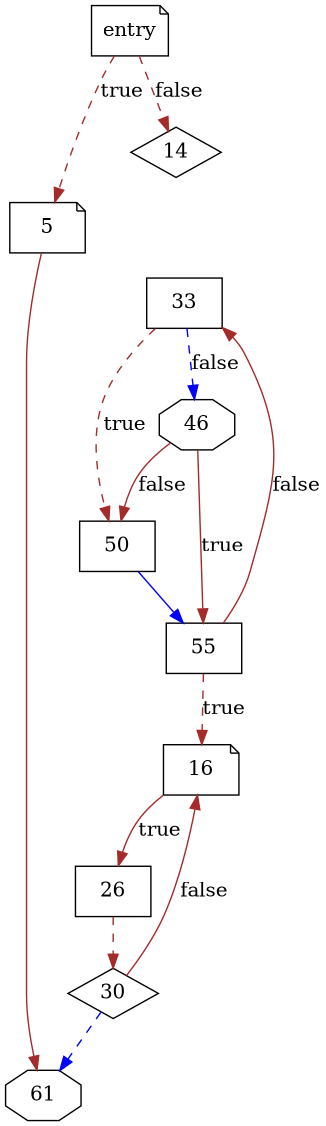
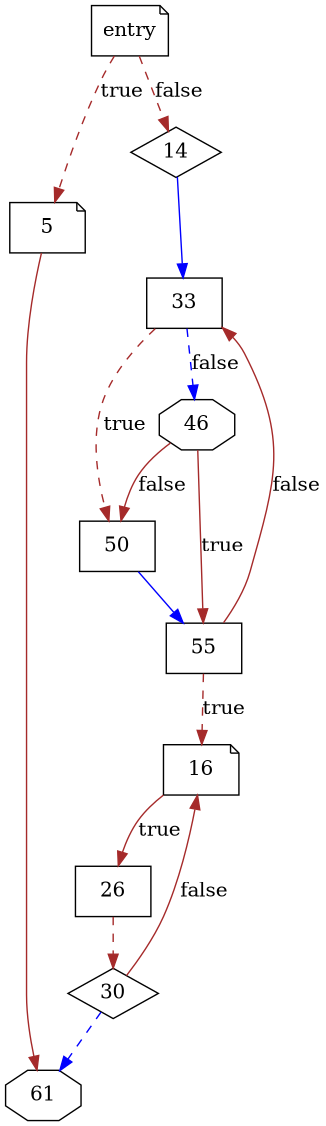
edge "14" -> "33": added
